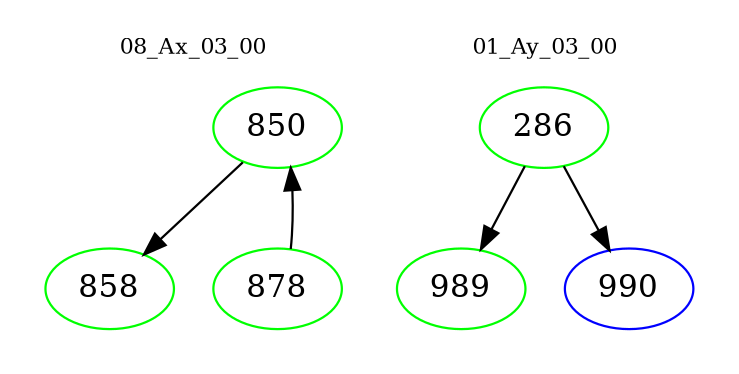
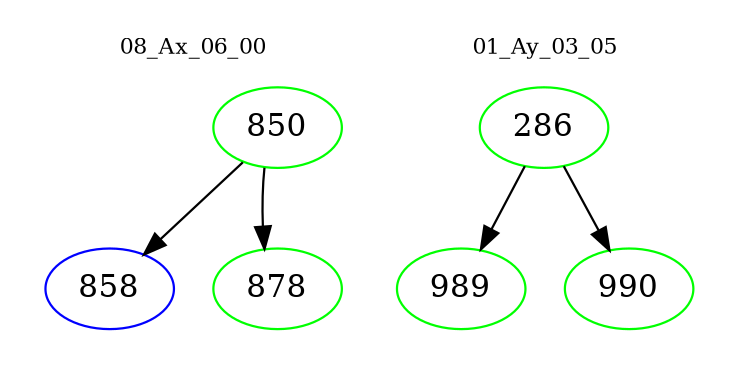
cluster "08_Ax_03_00": label "08_Ax_03_00" -> "08_Ax_06_00"
cluster "01_Ay_03_00": label "01_Ay_03_00" -> "01_Ay_03_05"
edge "878" -> "850": reversed
node "858": color green -> blue
node "990": color blue -> green
